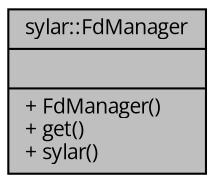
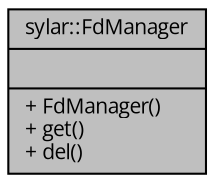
node "sylar::FdManager": text "+ sylar()" -> "+ del()"
